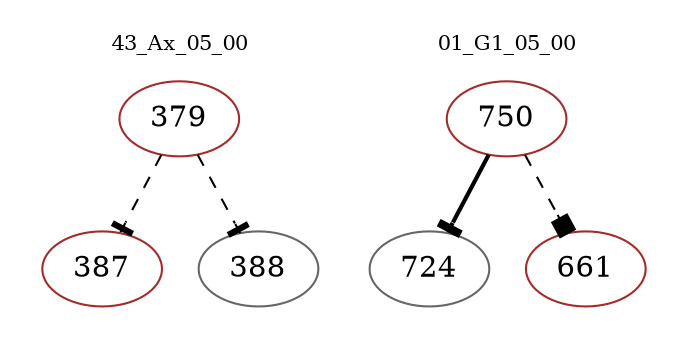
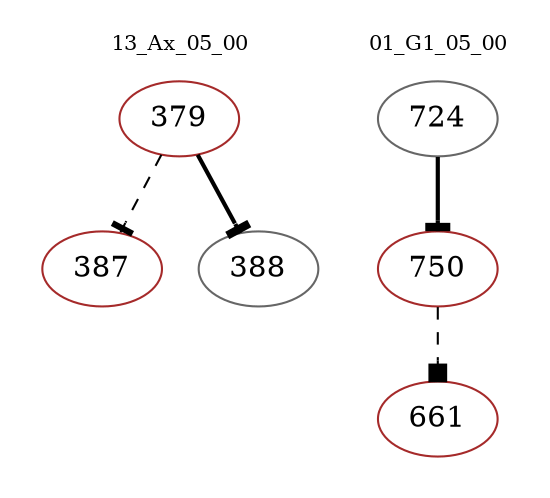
cluster "43_Ax_05_00": label "43_Ax_05_00" -> "13_Ax_05_00"
edge "379" -> "388": style dashed -> bold
edge "750" -> "724": reversed
